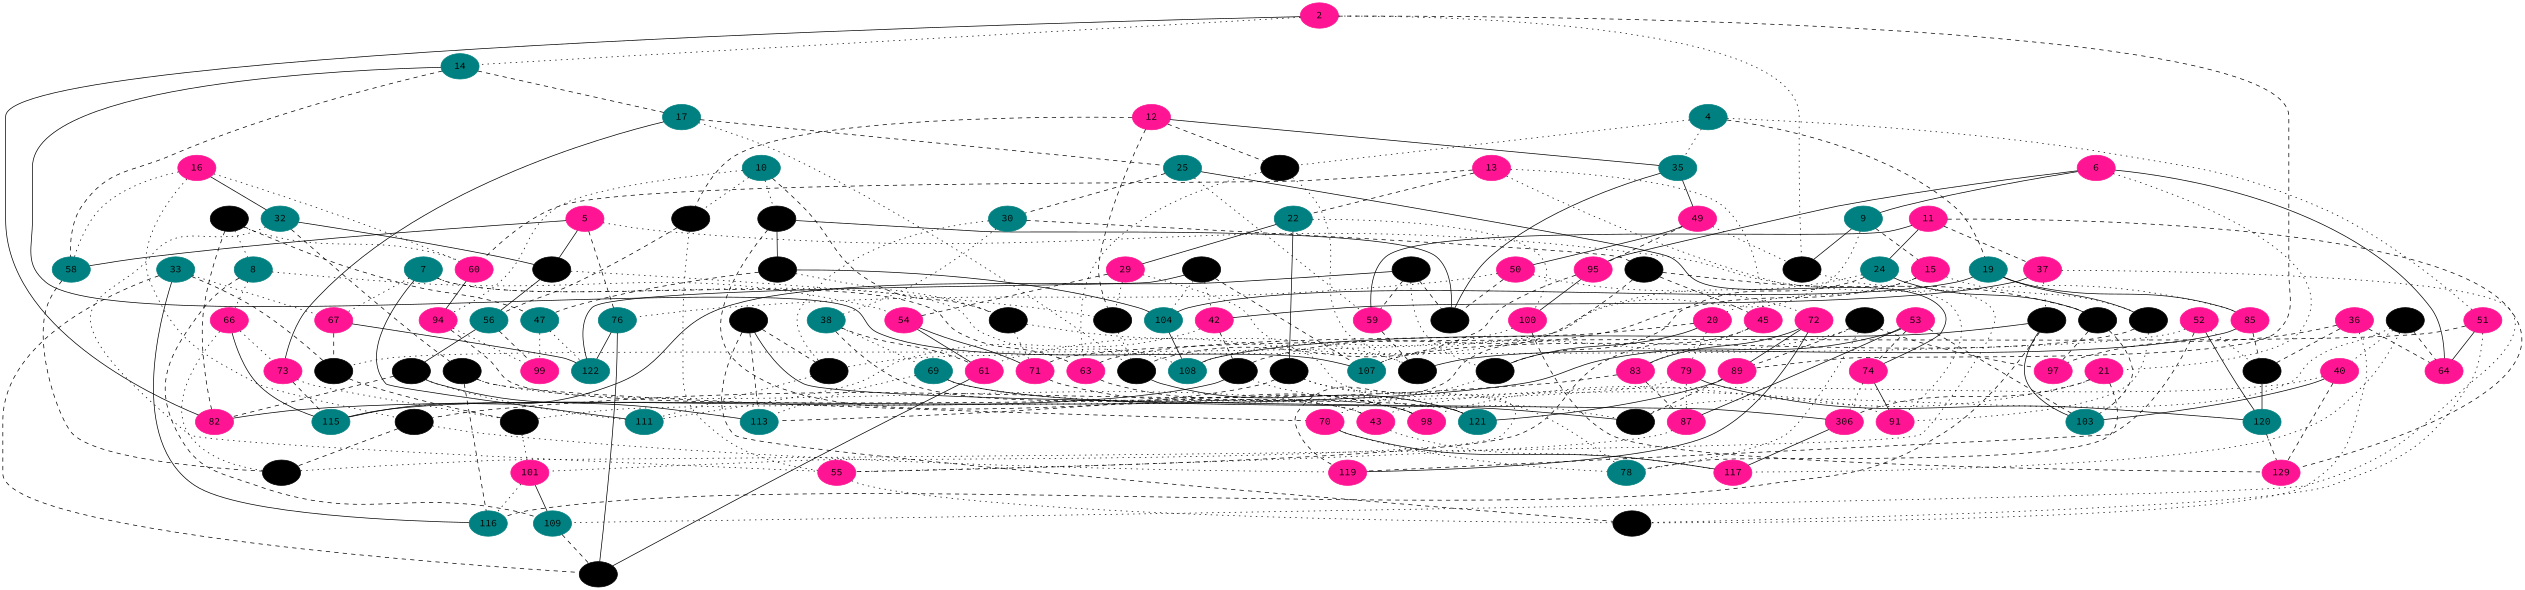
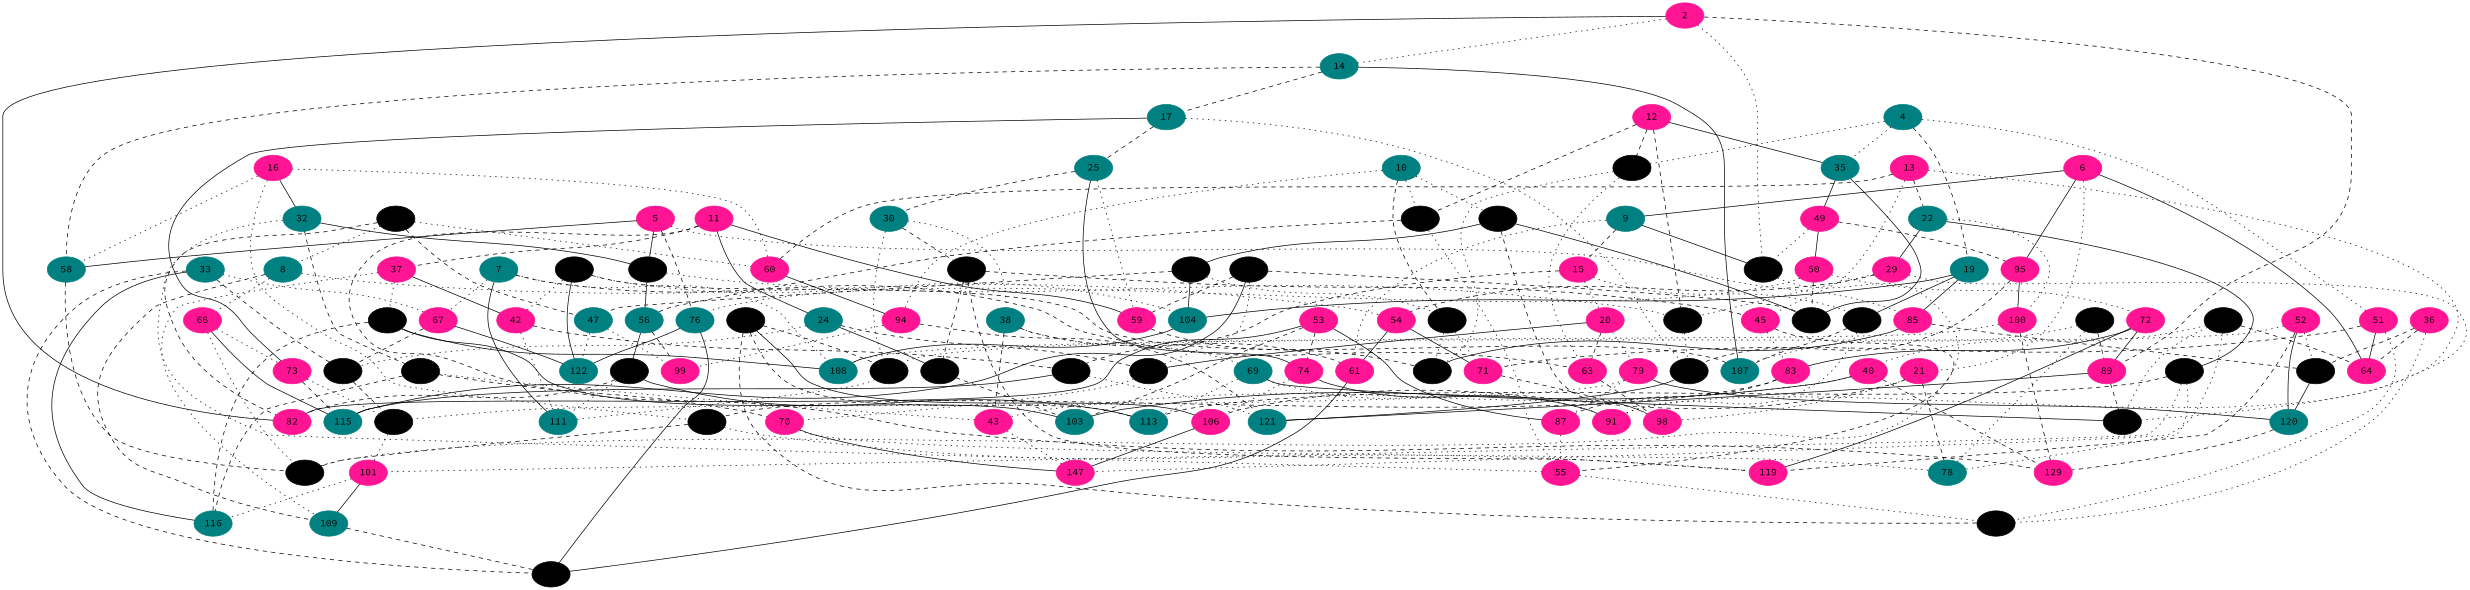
node "97": removed
node "306": label "306" -> "106"
node "117": label "117" -> "147"
